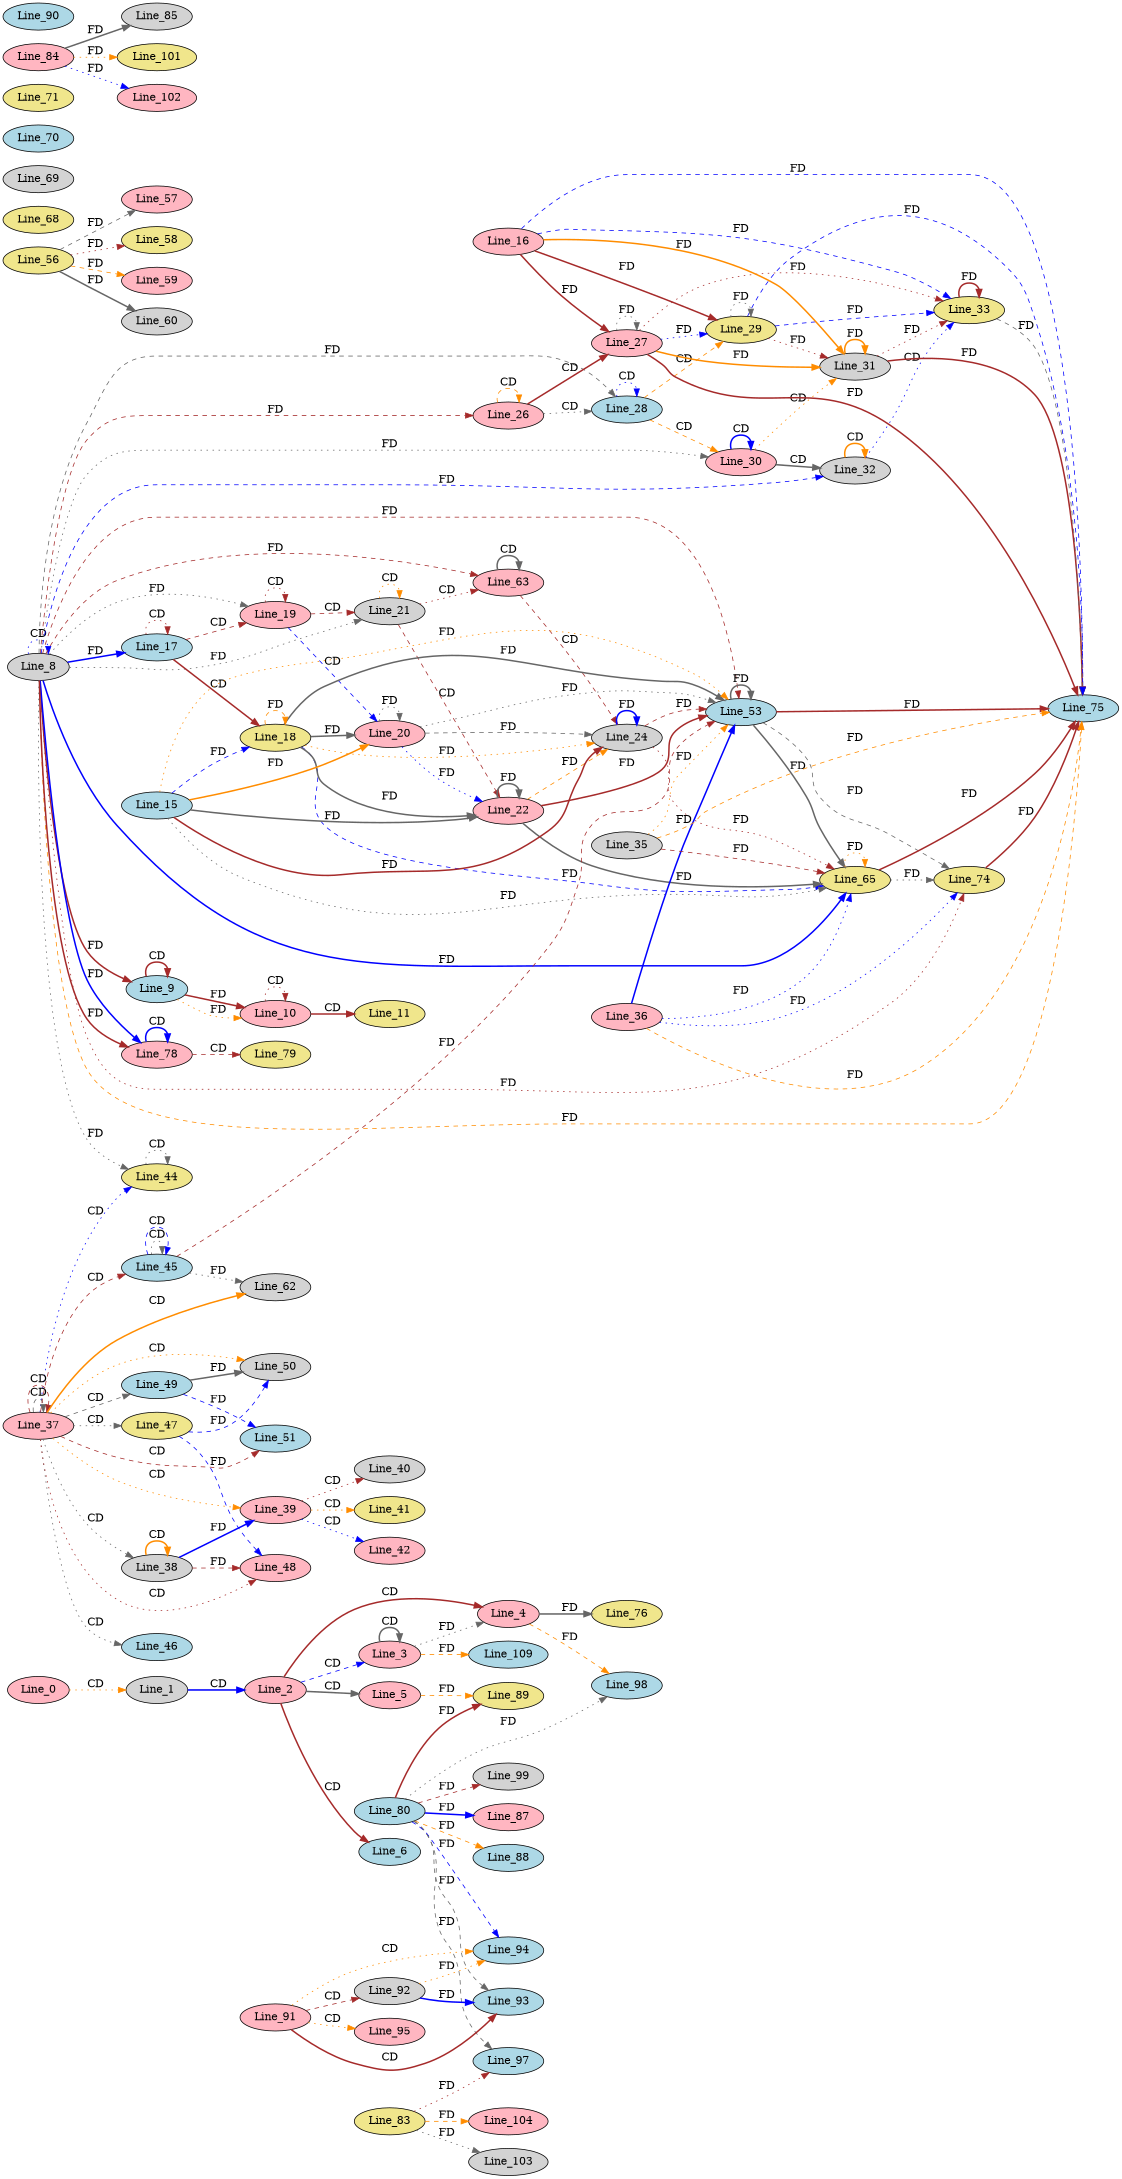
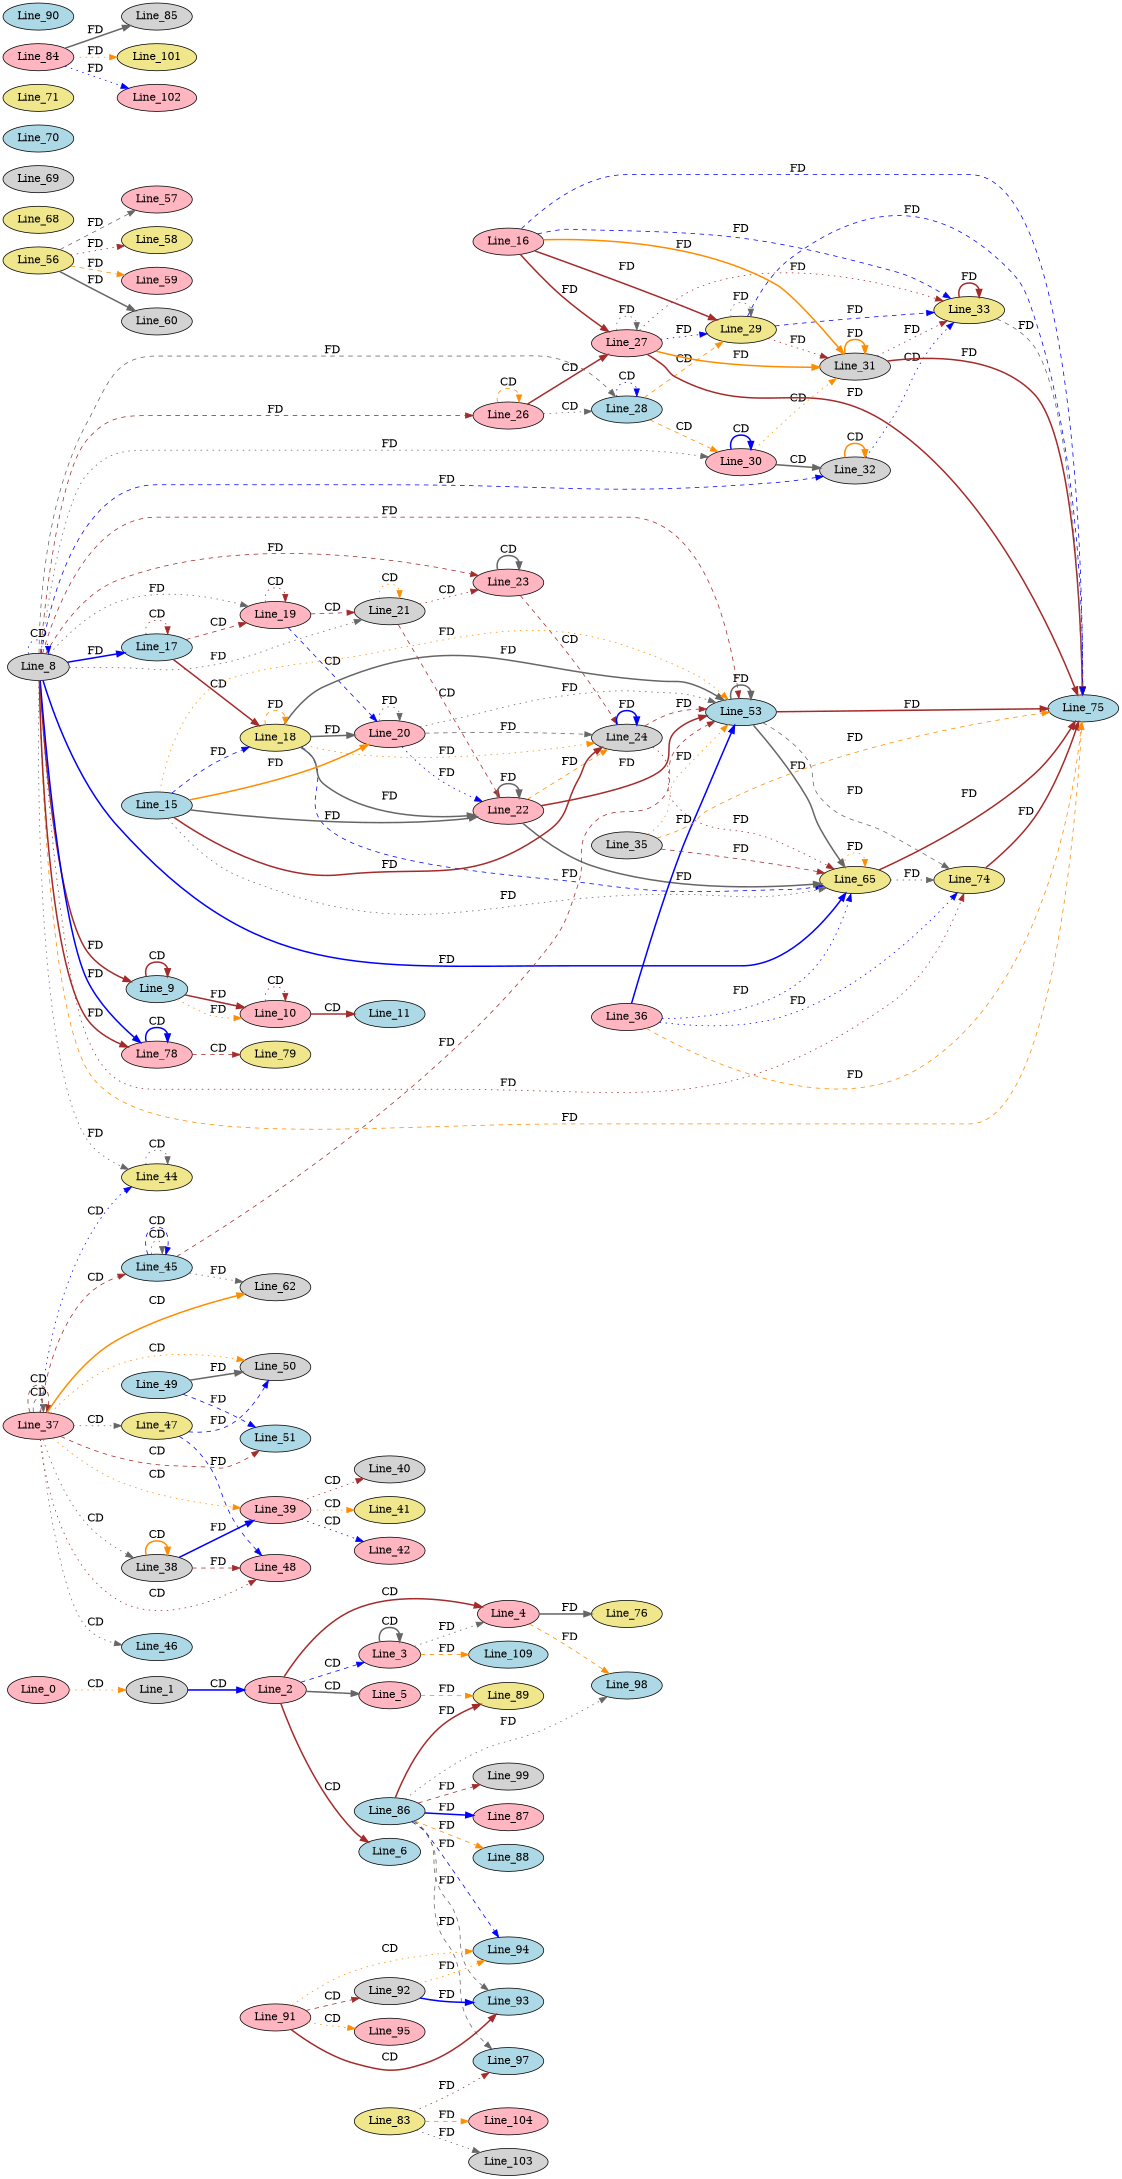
node "Line_63": label "Line_63" -> "Line_23"
node "Line_11": fillcolor khaki -> lightblue
edge "Line_37" -> "Line_49": removed, label "CD"
node "Line_80": label "Line_80" -> "Line_86"
